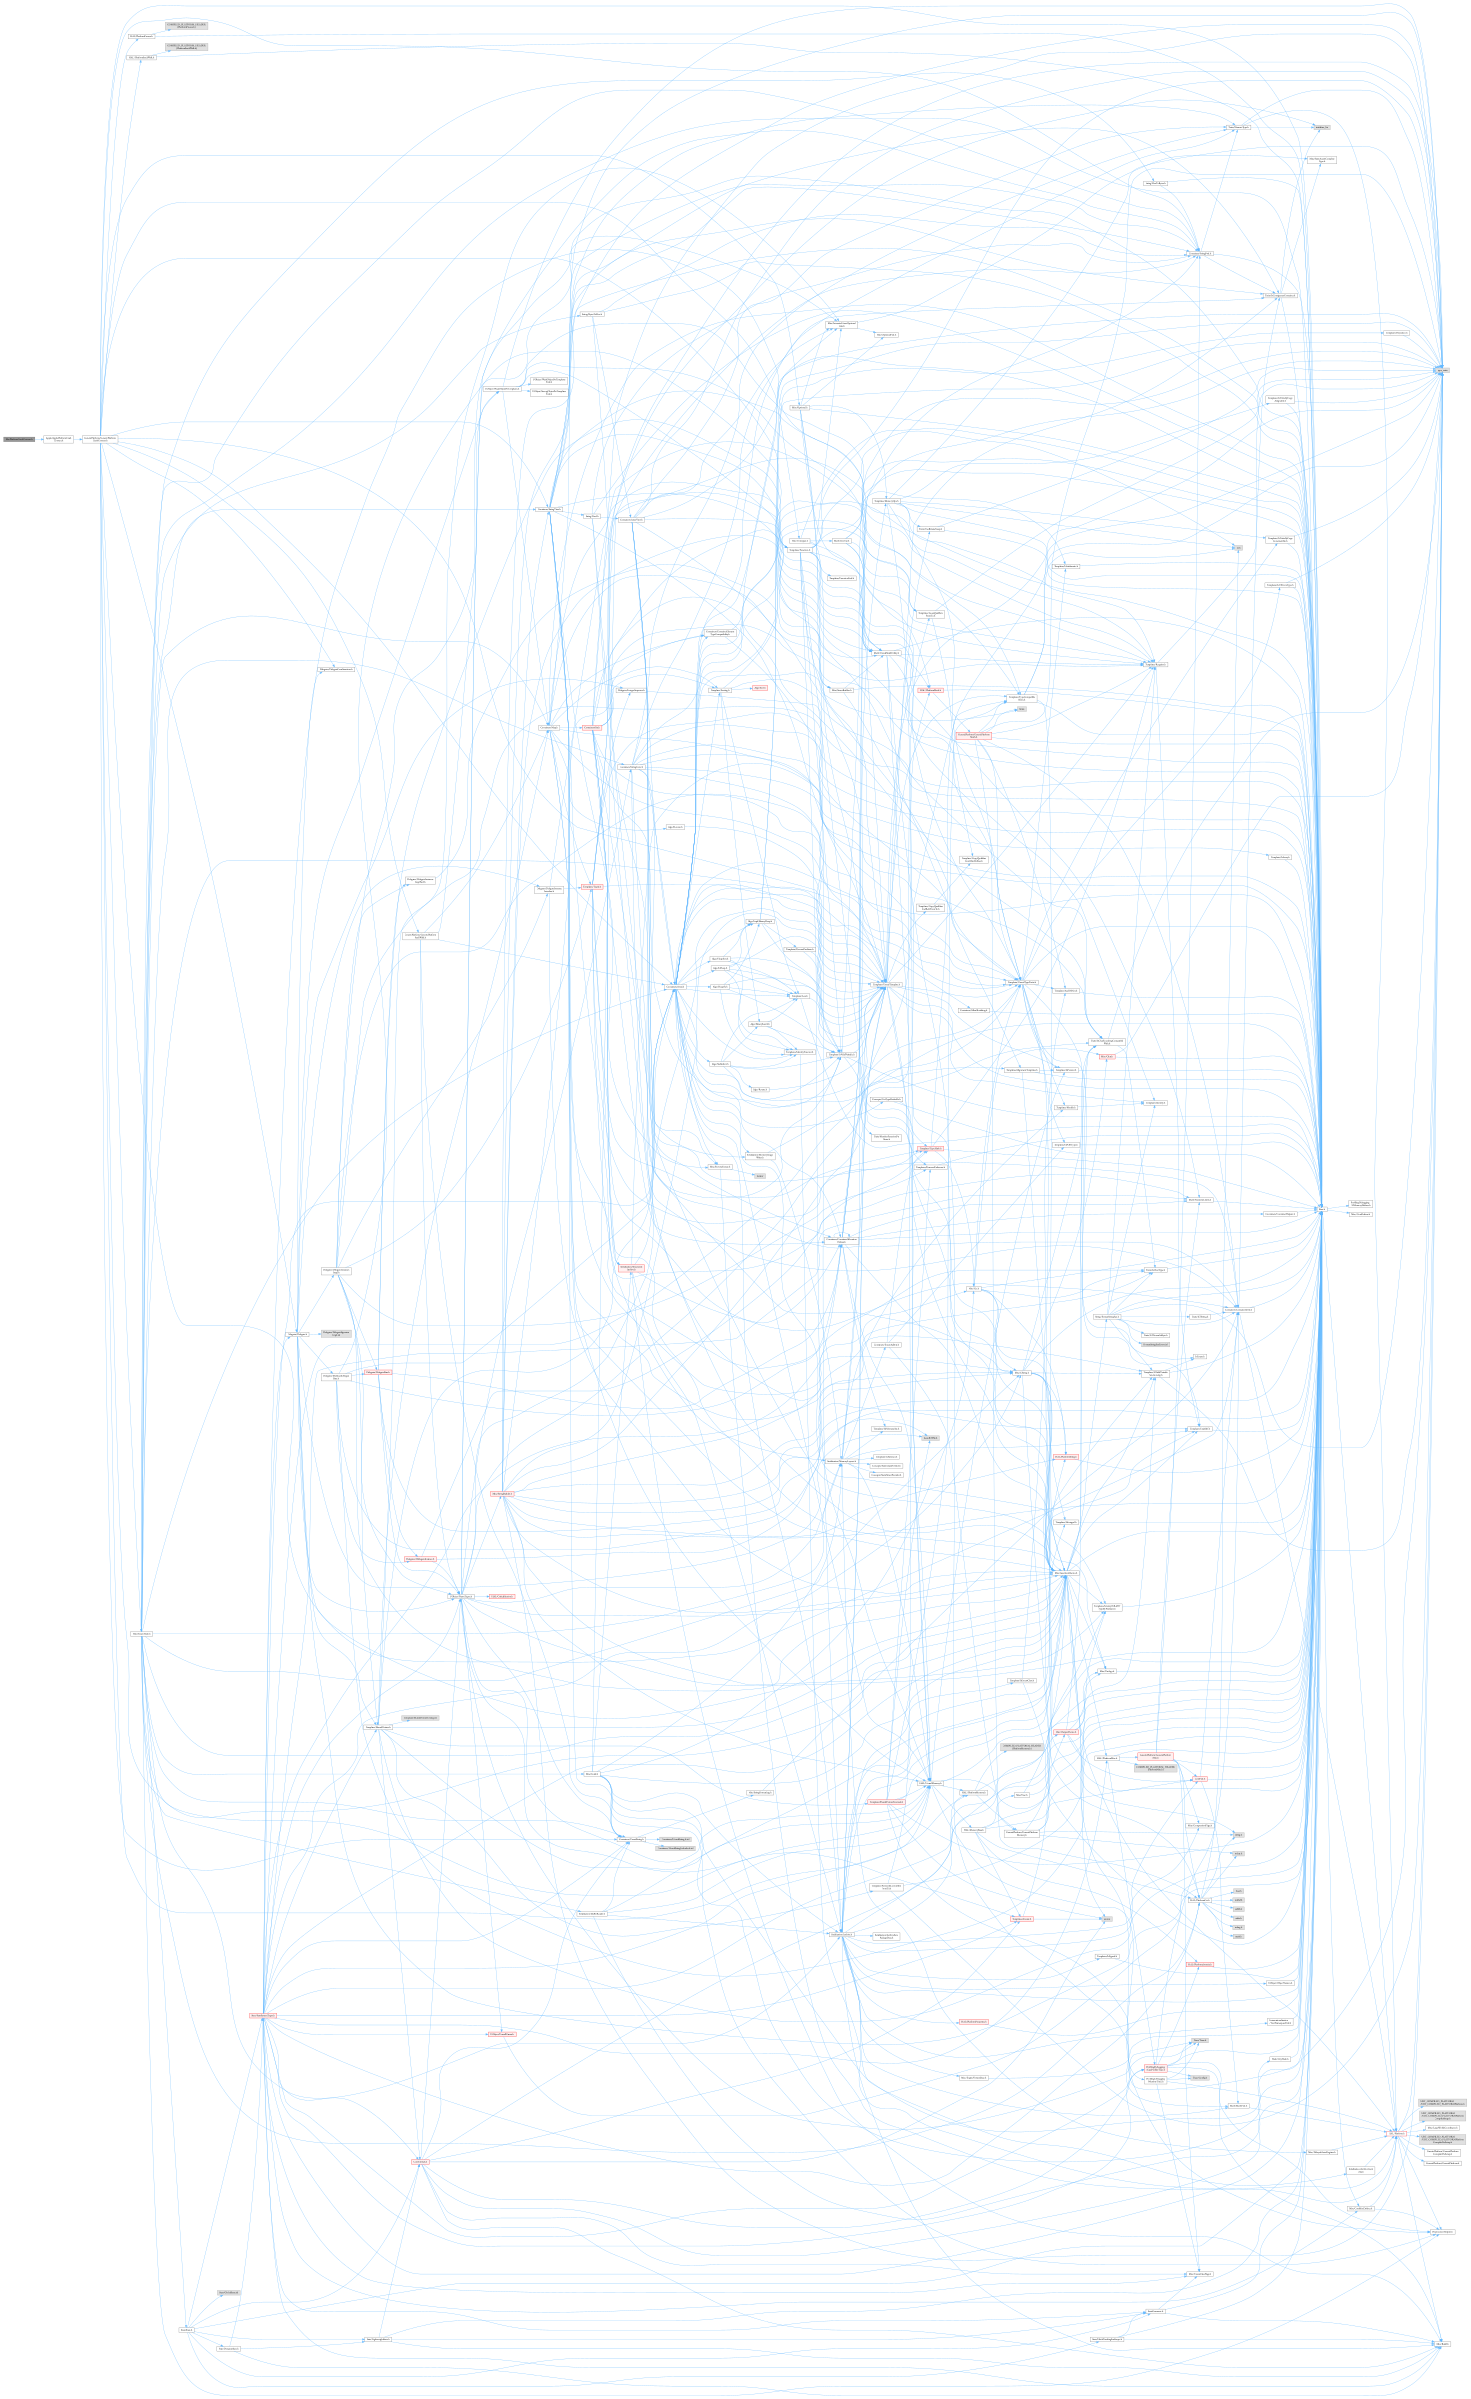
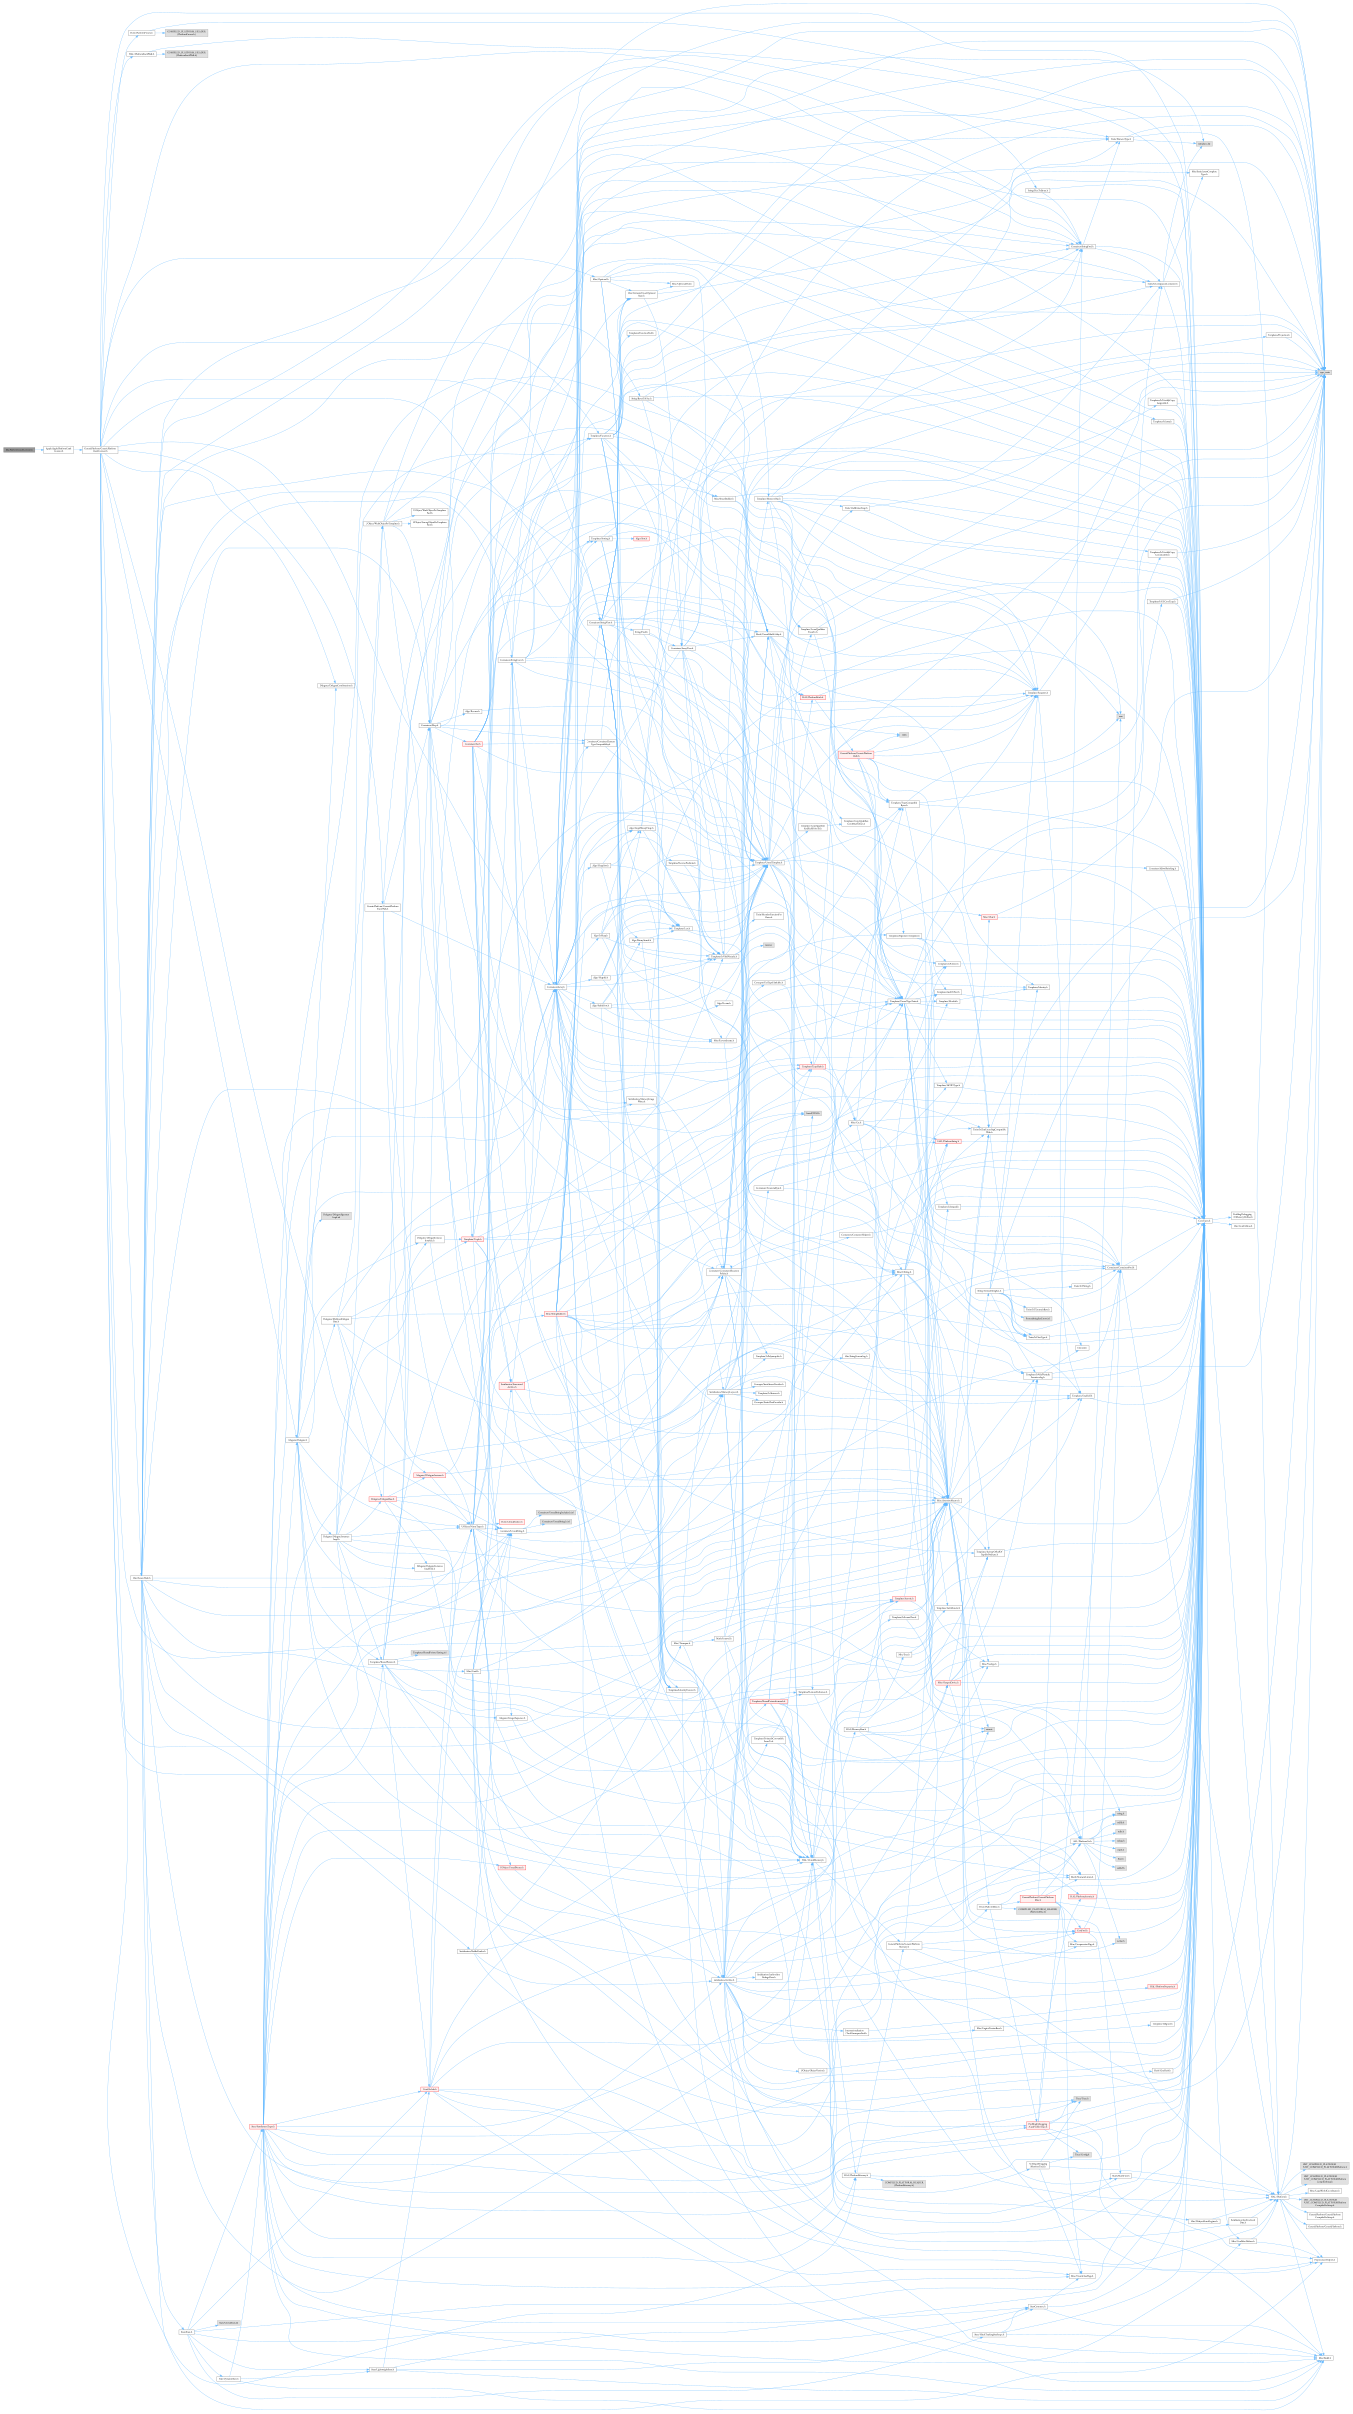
edge "Containers/ArrayView.h" -> "Misc/IntrusiveUnsetOptional State.h": reversed
node "Base.h": label "Base.h" -> "CoreTypes.h"
node "HAL/Platform.h": color red -> grey40
